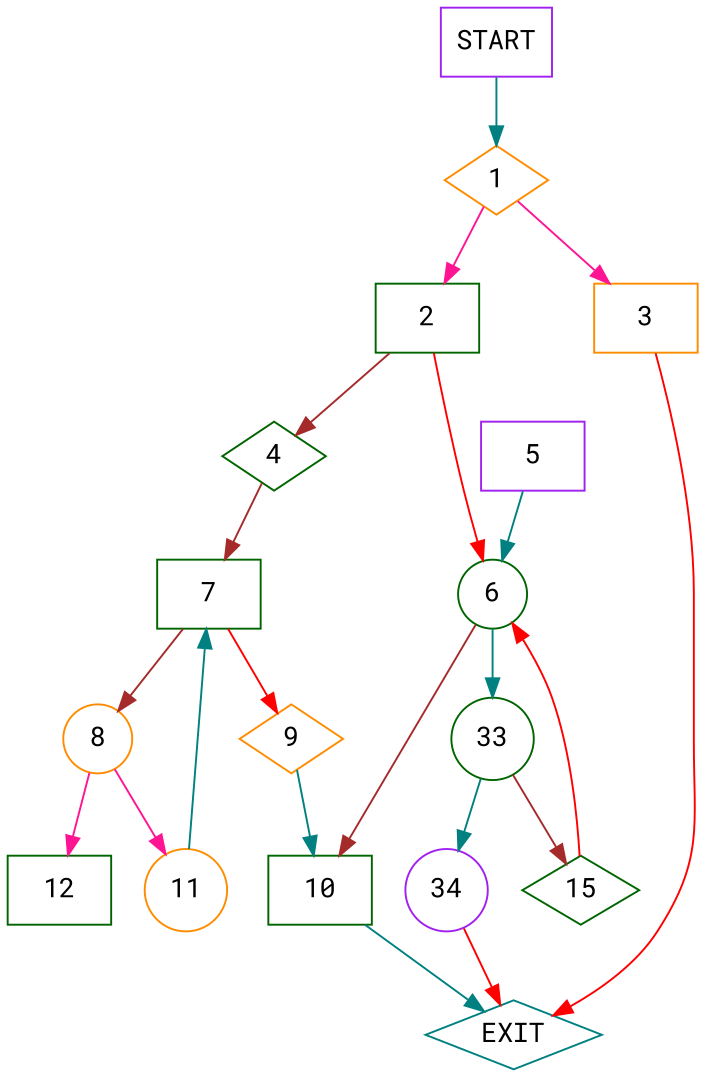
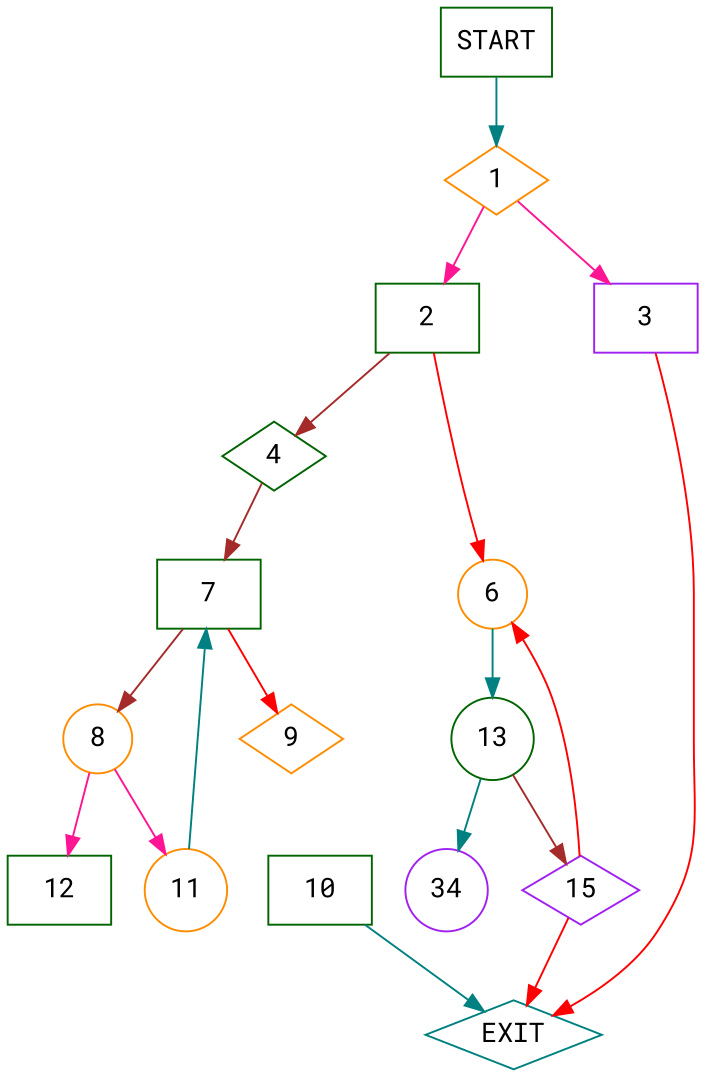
node "START": color purple -> darkgreen
node "3": color darkorange -> purple
node "5": removed
node "6": color darkgreen -> darkorange
edge "6" -> "10": removed
node "33": label "33" -> "13"
edge "9" -> "10": removed
node "15": color darkgreen -> purple
edge "34" -> "EXIT": now "15" -> "EXIT"
